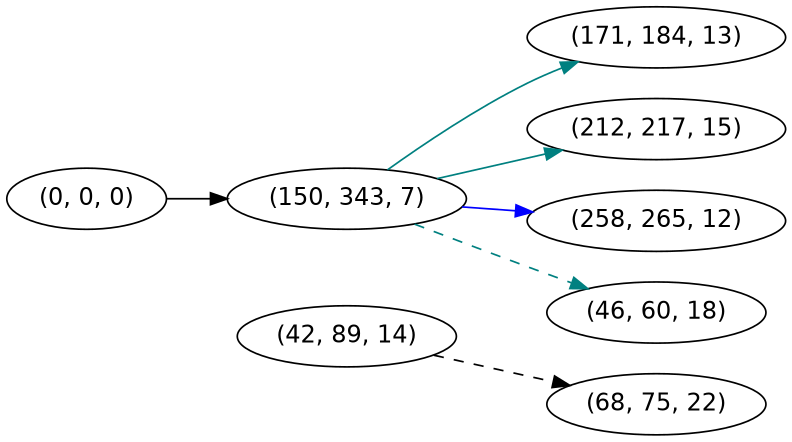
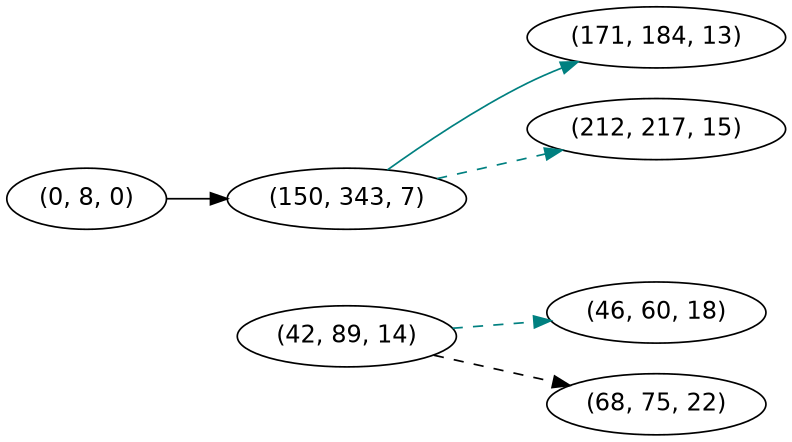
edge "(150, 343, 7)" -> "(212, 217, 15)": style solid -> dashed
node "(0, 0, 0)": label "(0, 0, 0)" -> "(0, 8, 0)"
node "(258, 265, 12)": removed
edge "(150, 343, 7)" -> "(46, 60, 18)": now "(42, 89, 14)" -> "(46, 60, 18)"
